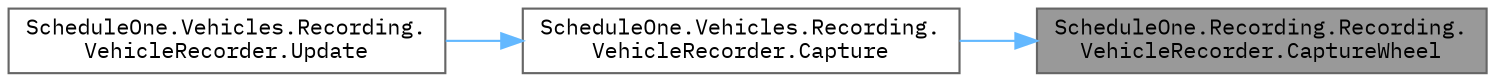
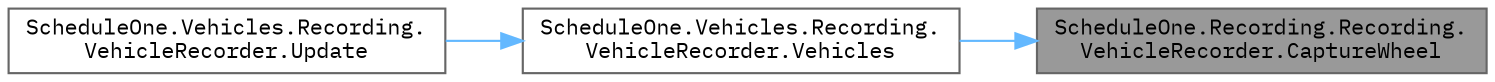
node "ScheduleOne.Vehicles.Recording. VehicleRecorder.Capture": label "ScheduleOne.Vehicles.Recording. VehicleRecorder.Capture" -> "ScheduleOne.Vehicles.Recording. VehicleRecorder.Vehicles"
